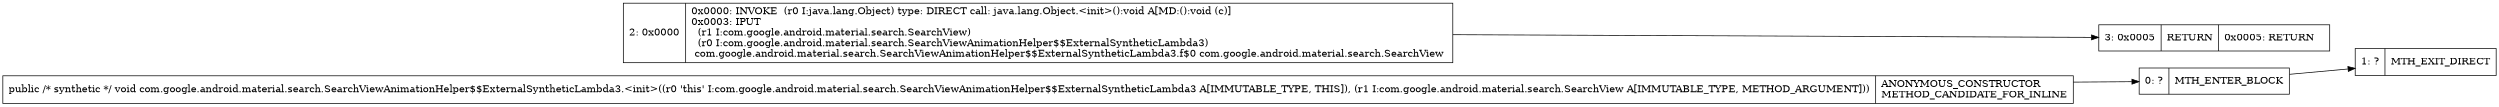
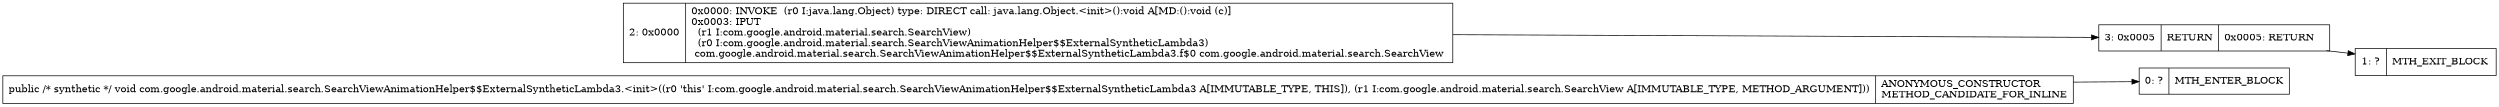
node "1: ?": text "MTH_EXIT_DIRECT" -> "MTH_EXIT_BLOCK"
edge "0: ?" -> "1: ?": now "3: 0x0005" -> "1: ?"
